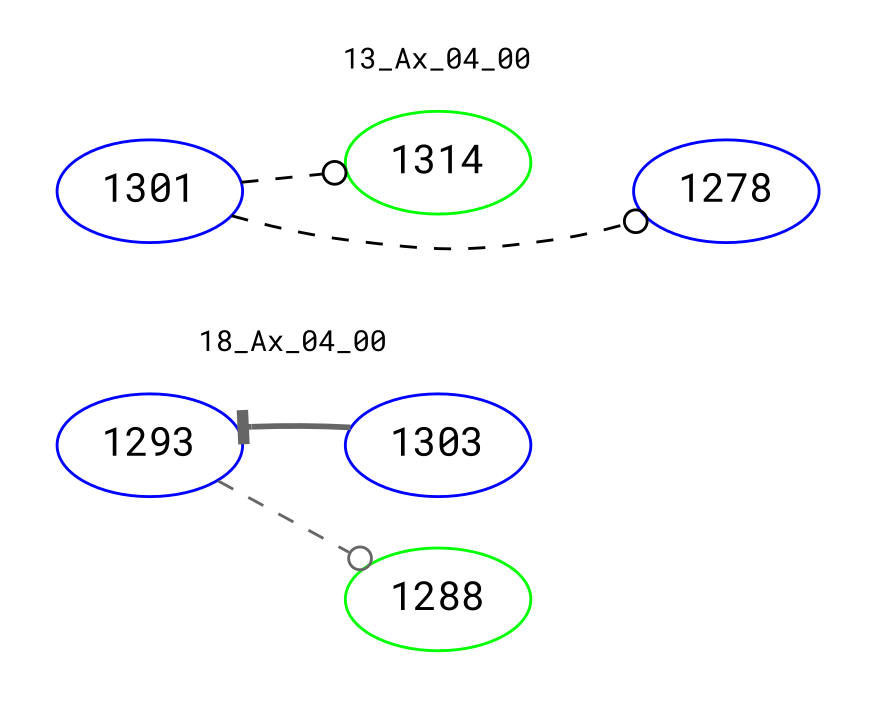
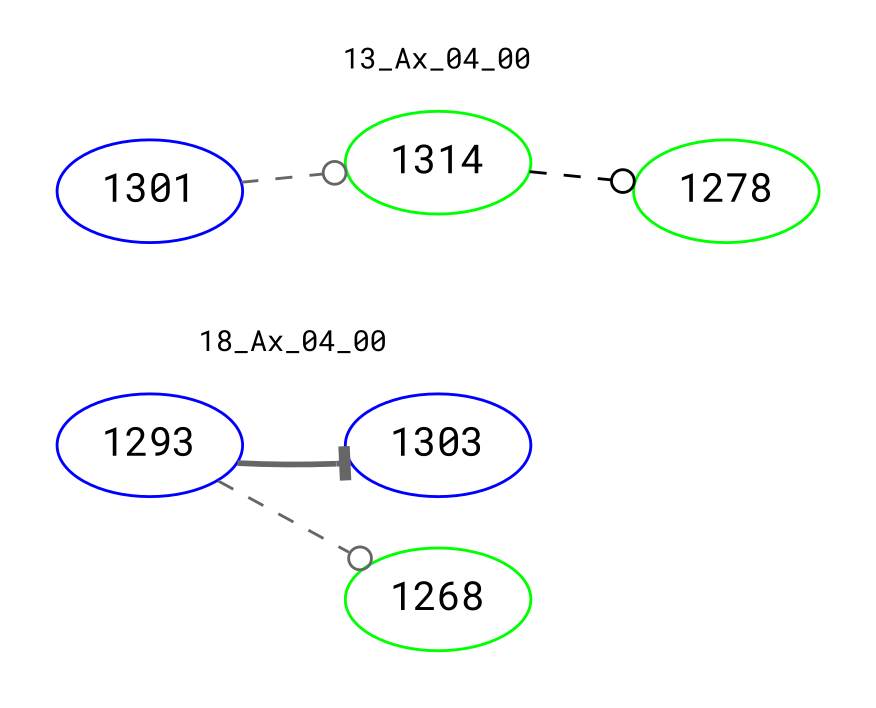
edge "1301" -> "1314": color black -> gray40
node "1278": color blue -> green
edge "1301" -> "1278": now "1314" -> "1278"
edge "1303" -> "1293": reversed
node "1288": label "1288" -> "1268"
